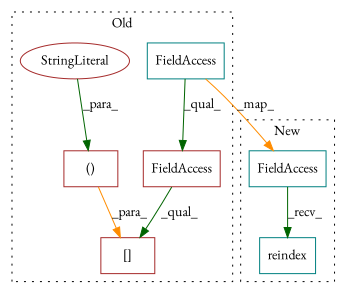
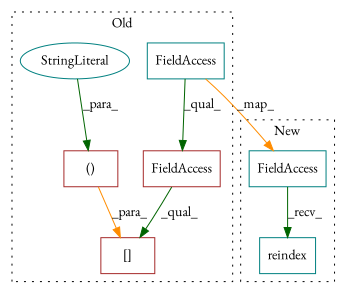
node "StringLiteral": color brown -> teal
